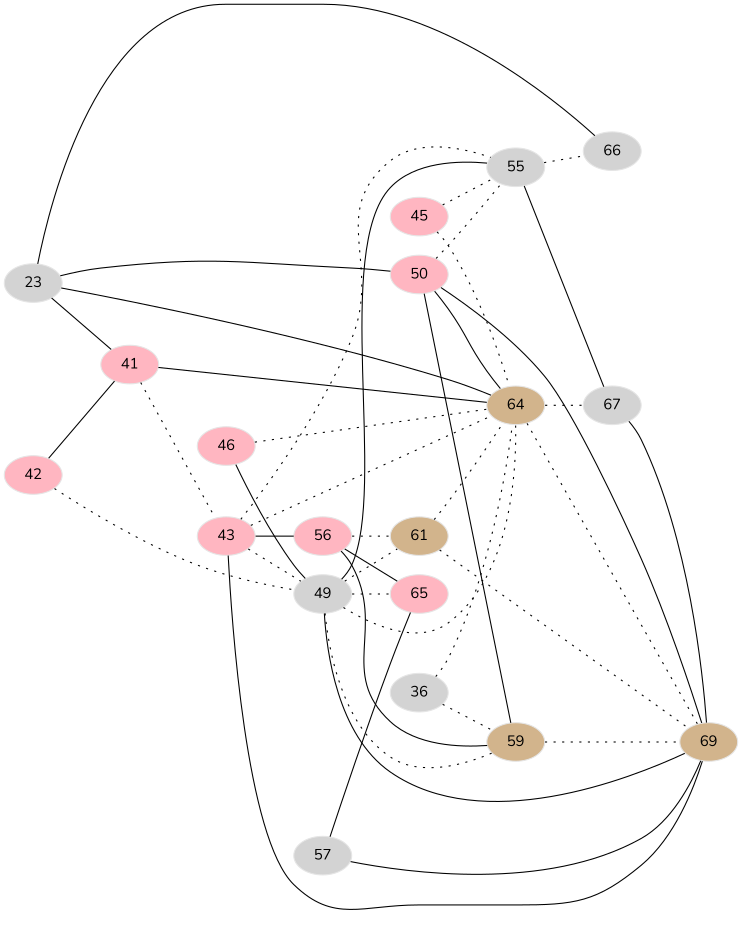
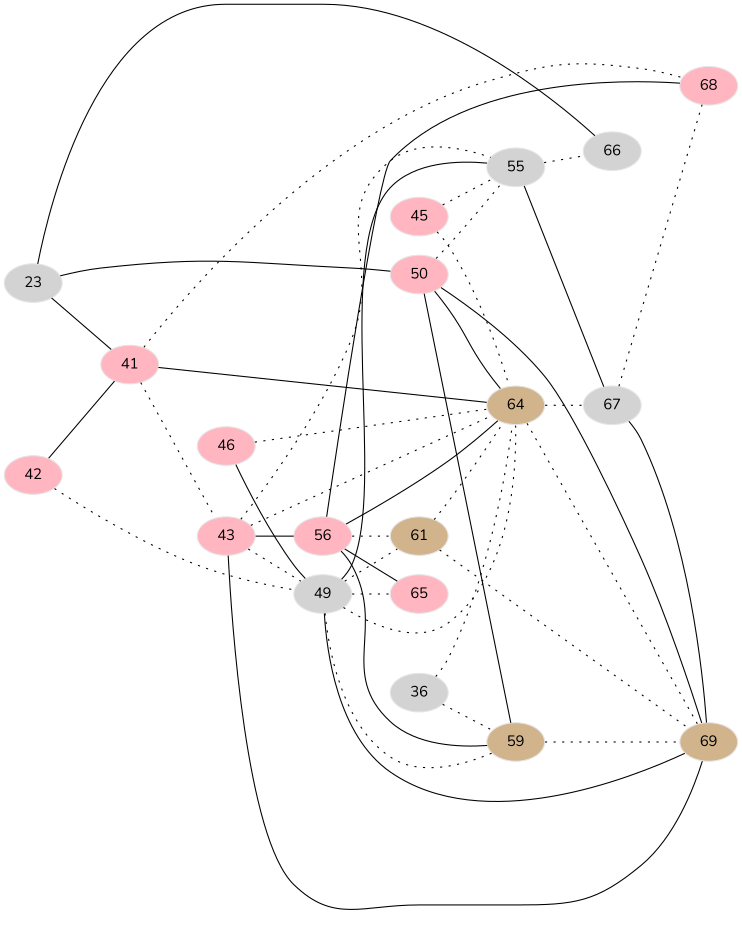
node "68": added
edge "23" -- "64": now "56" -- "64"
node "57": removed
